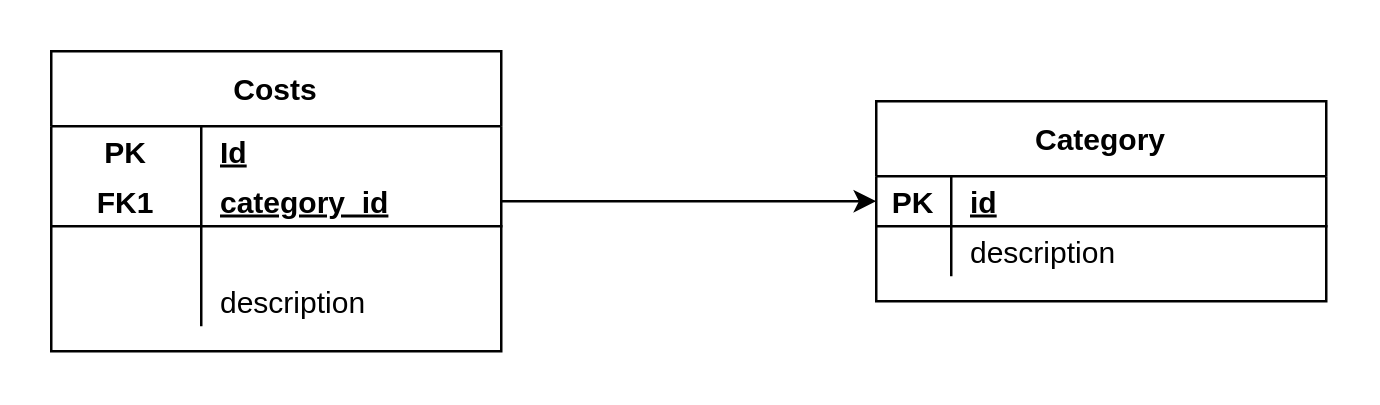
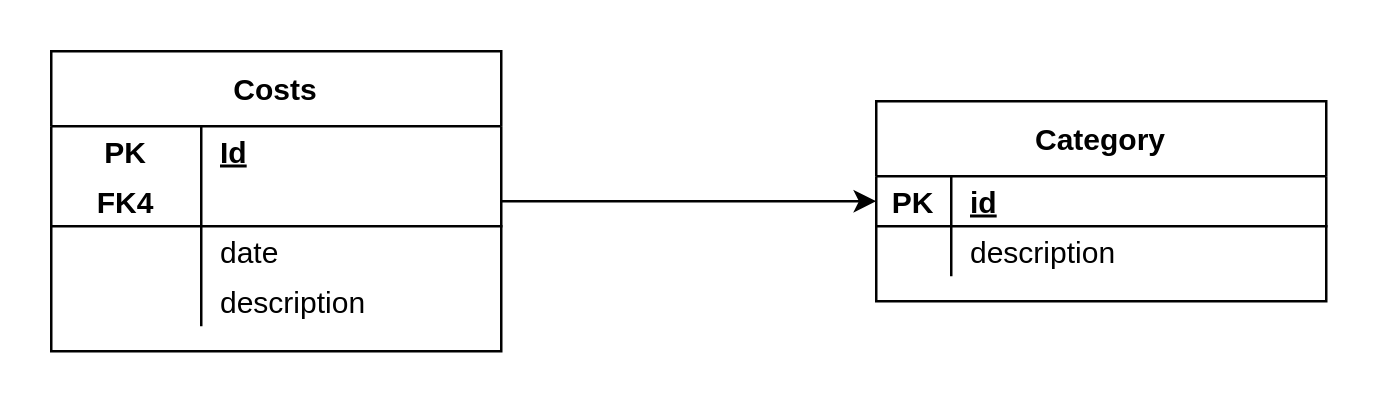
node "category_id": removed
node "FK1": label "FK1" -> "FK4"
node "date": added
